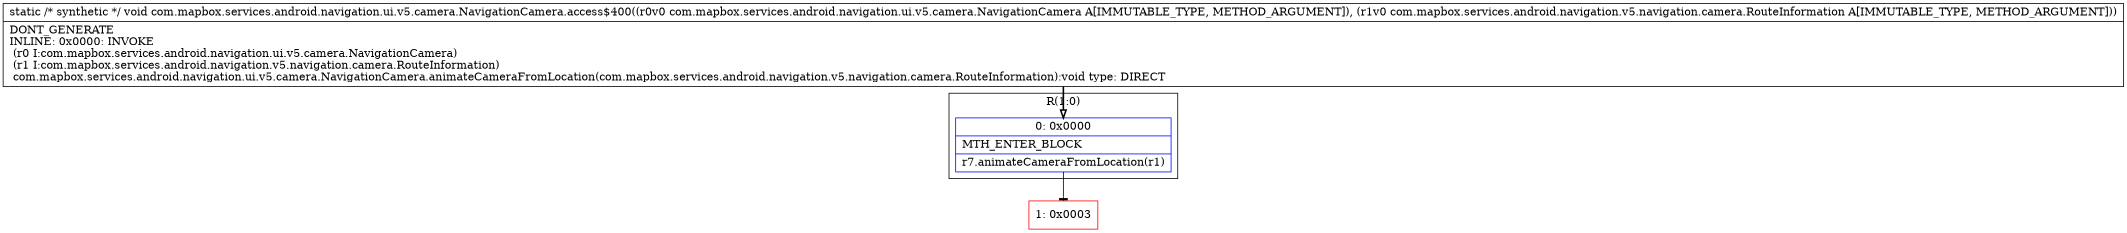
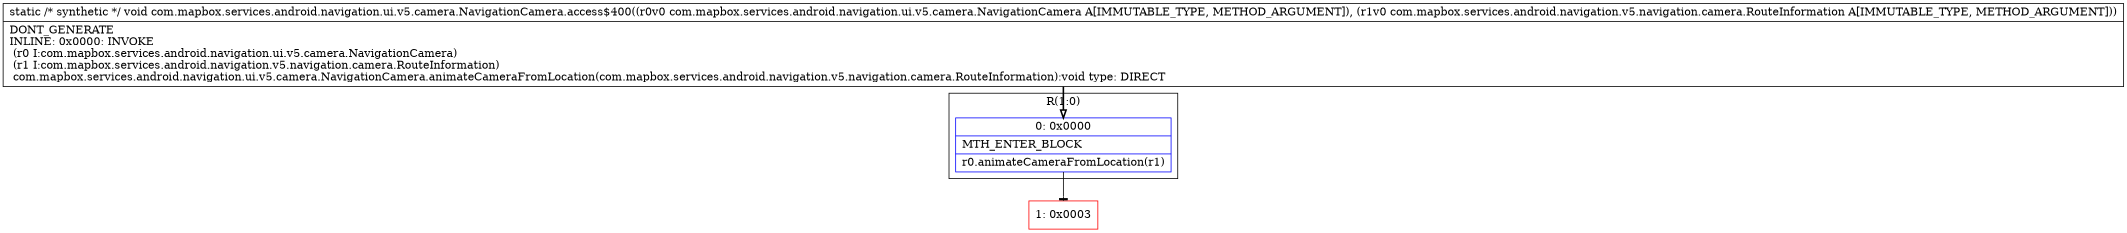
node "0: 0x0000": text "r7.animateCameraFromLocation(r1)" -> "r0.animateCameraFromLocation(r1)"
